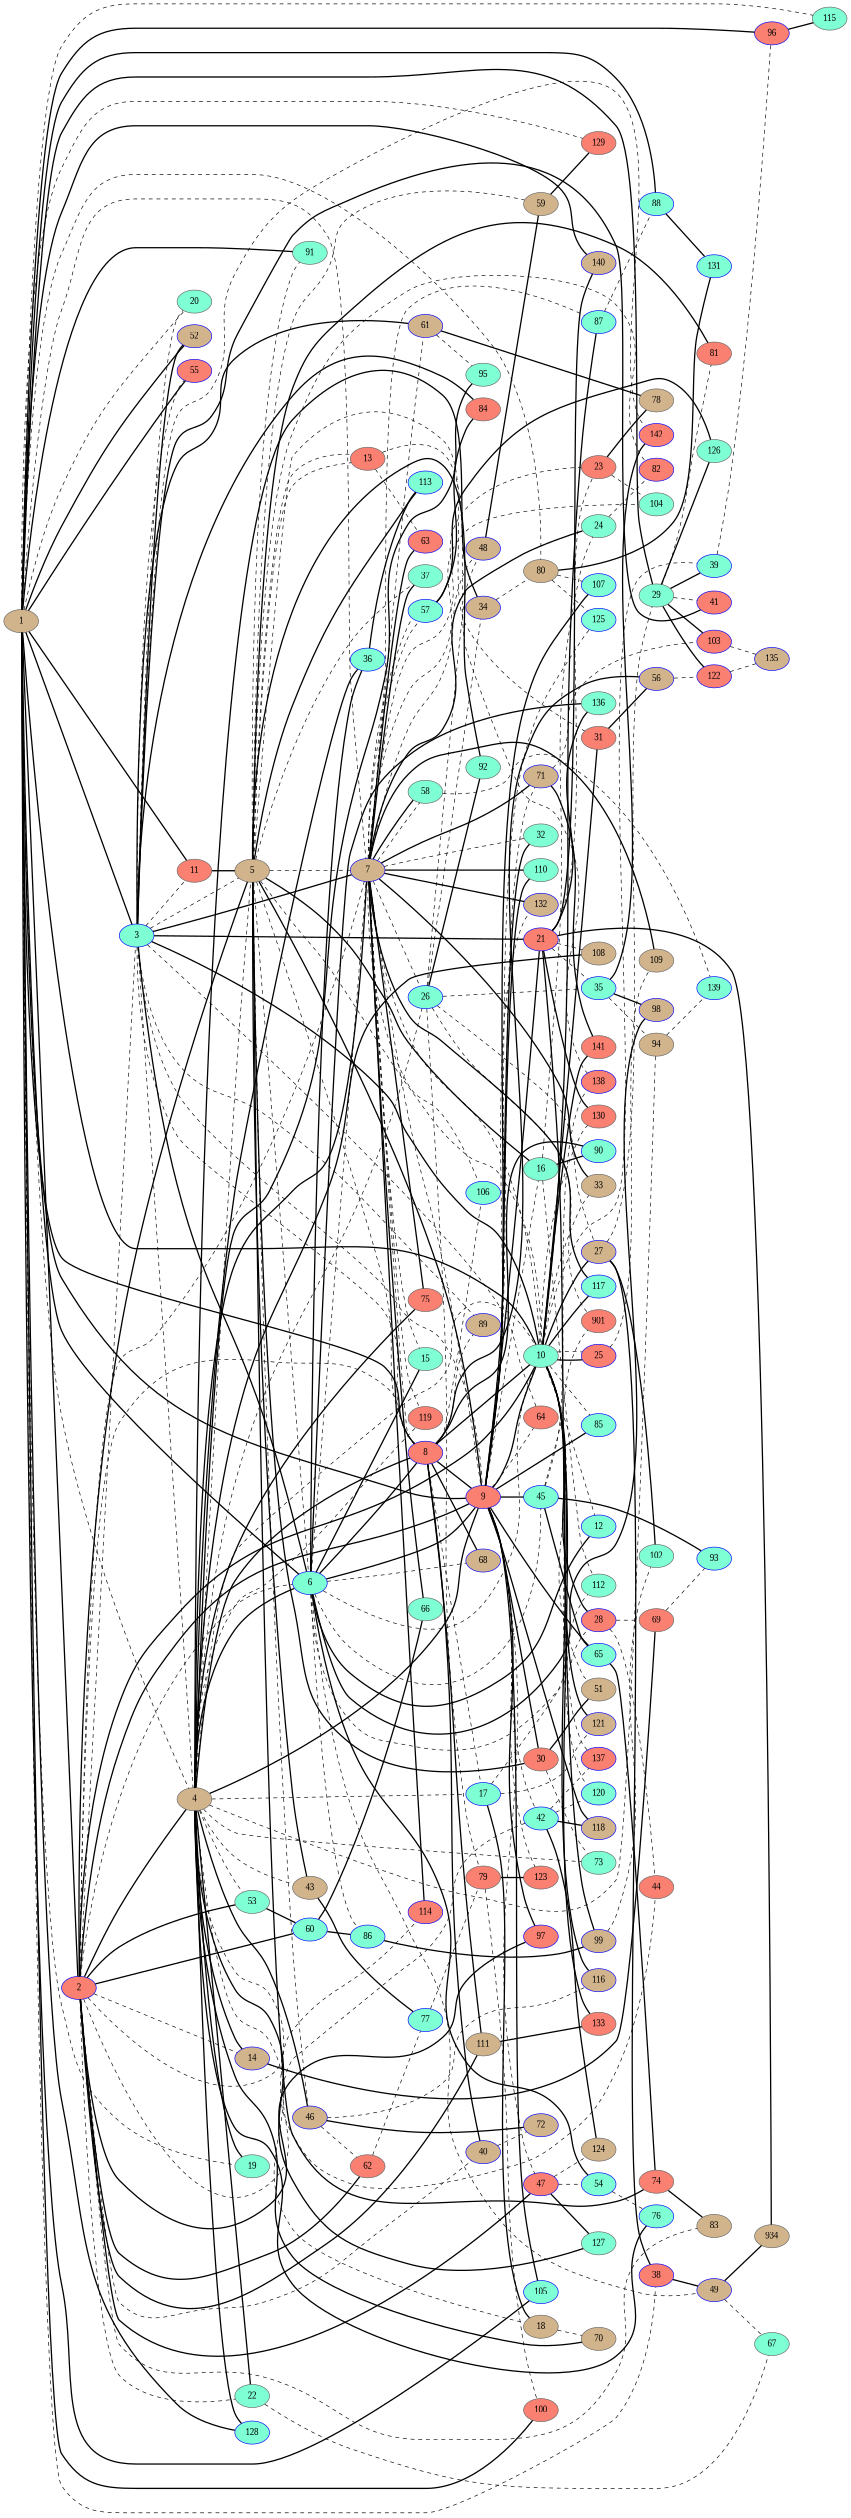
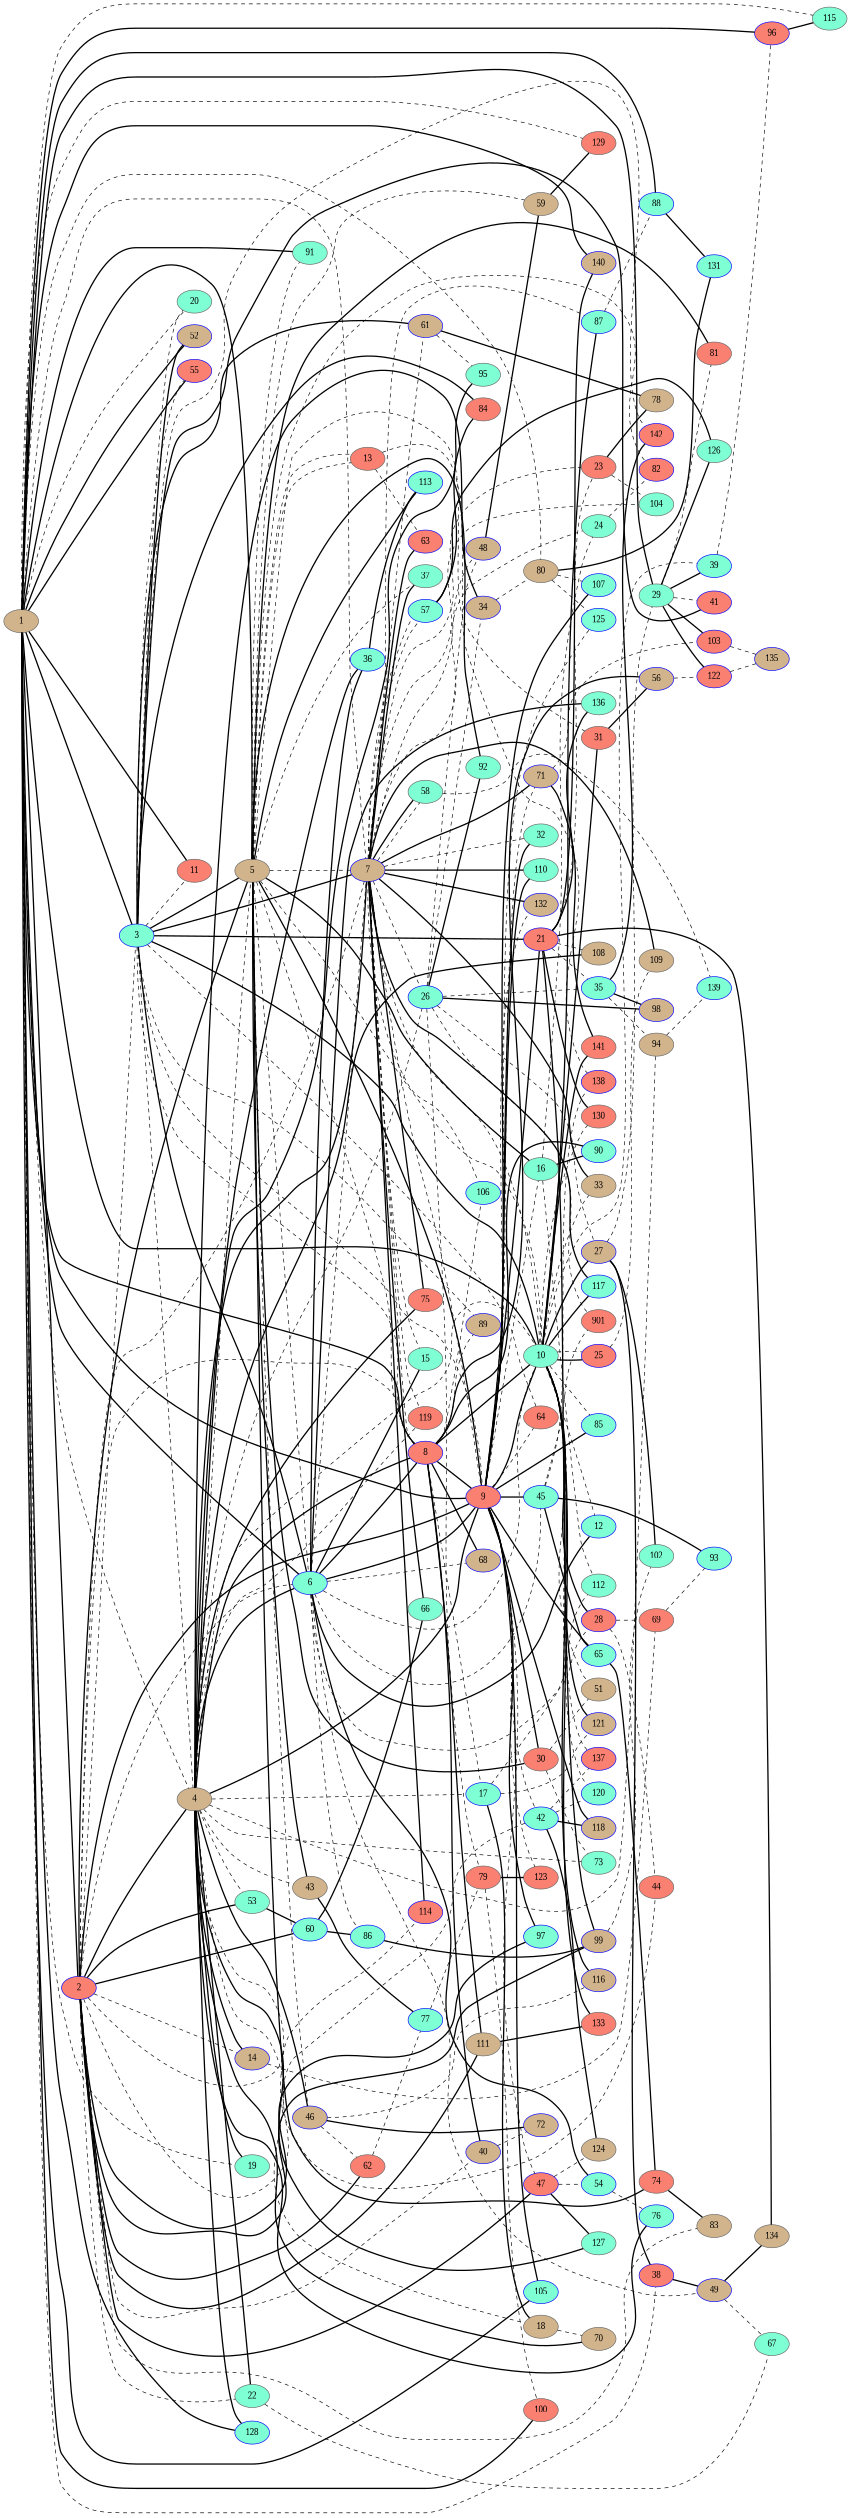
edge "24" -- "7": style bold -> dashed
edge "11" -- "5": now "1" -- "5"
edge "5" -- "3": style dashed -> bold
edge "98" -- "6": now "98" -- "26"
edge "10" -- "2": now "99" -- "2"
edge "51" -- "30": style bold -> dashed
node "97": fillcolor salmon -> aquamarine
edge "69" -- "14": style bold -> dashed
node "934": label "934" -> "134"
